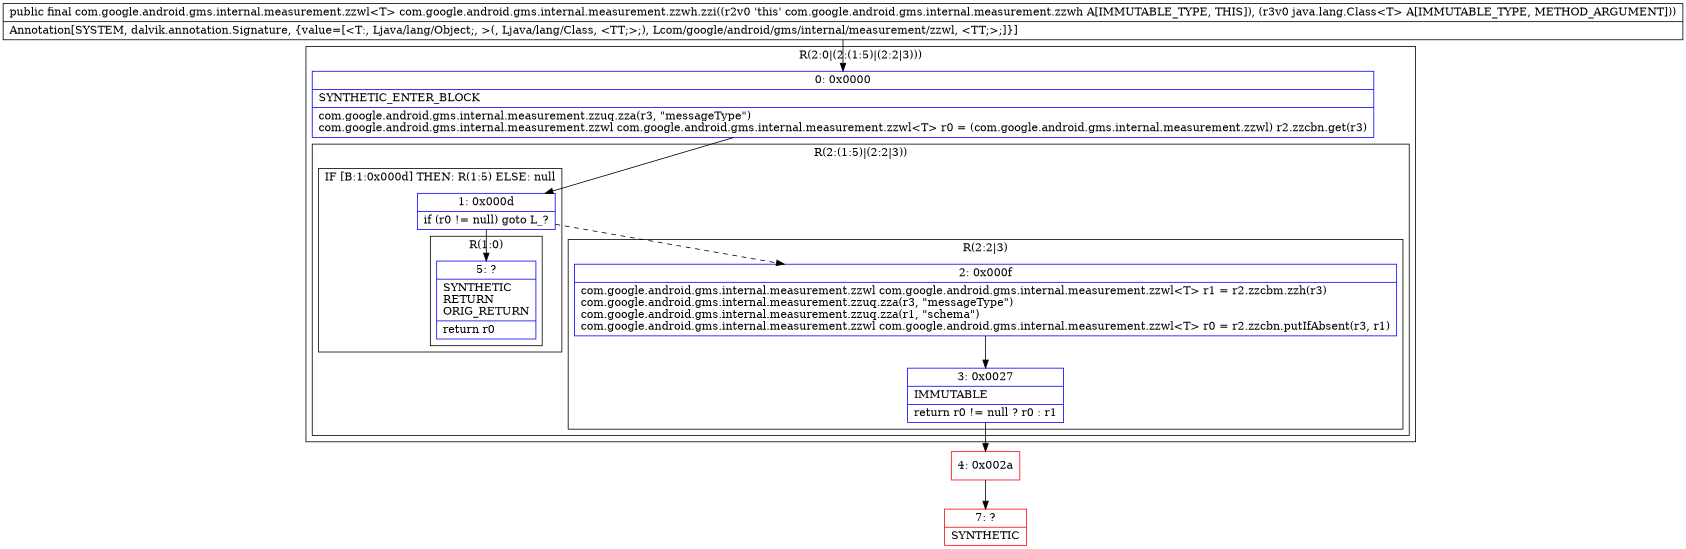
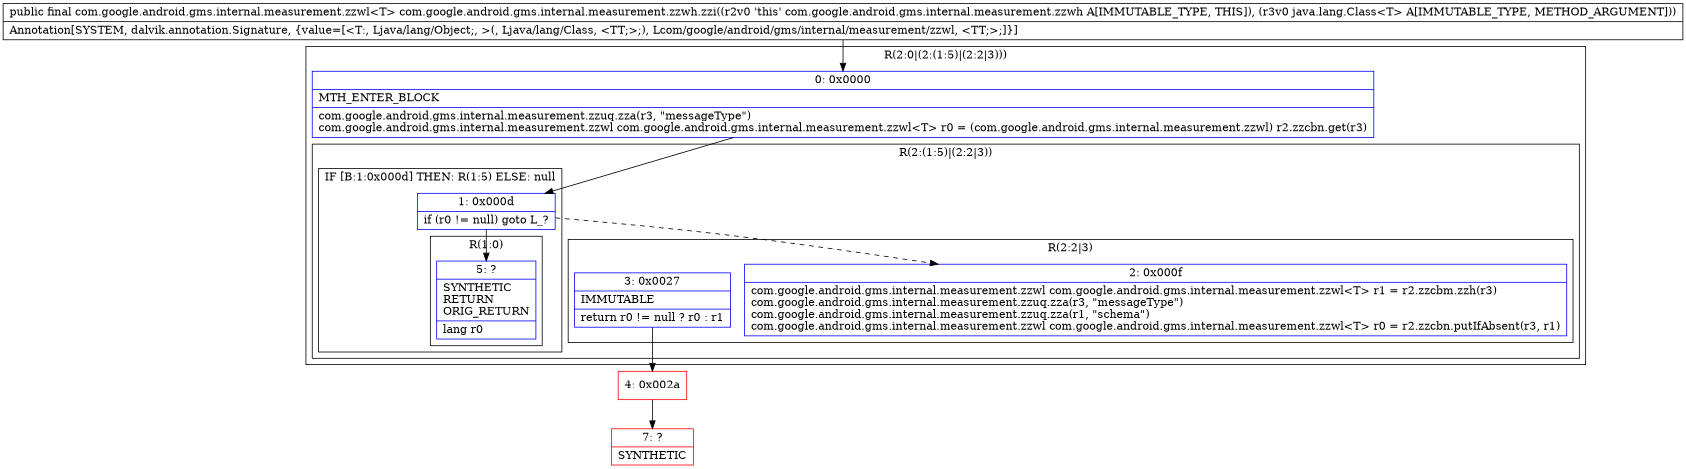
node "0: 0x0000": text "SYNTHETIC_ENTER_BLOCK" -> "MTH_ENTER_BLOCK"
node "5: ?": text "return r0" -> "lang r0"
edge "2: 0x000f" -> "3: 0x0027": removed
